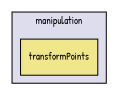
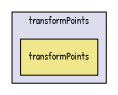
cluster "manipulation": label "manipulation" -> "transformPoints"
